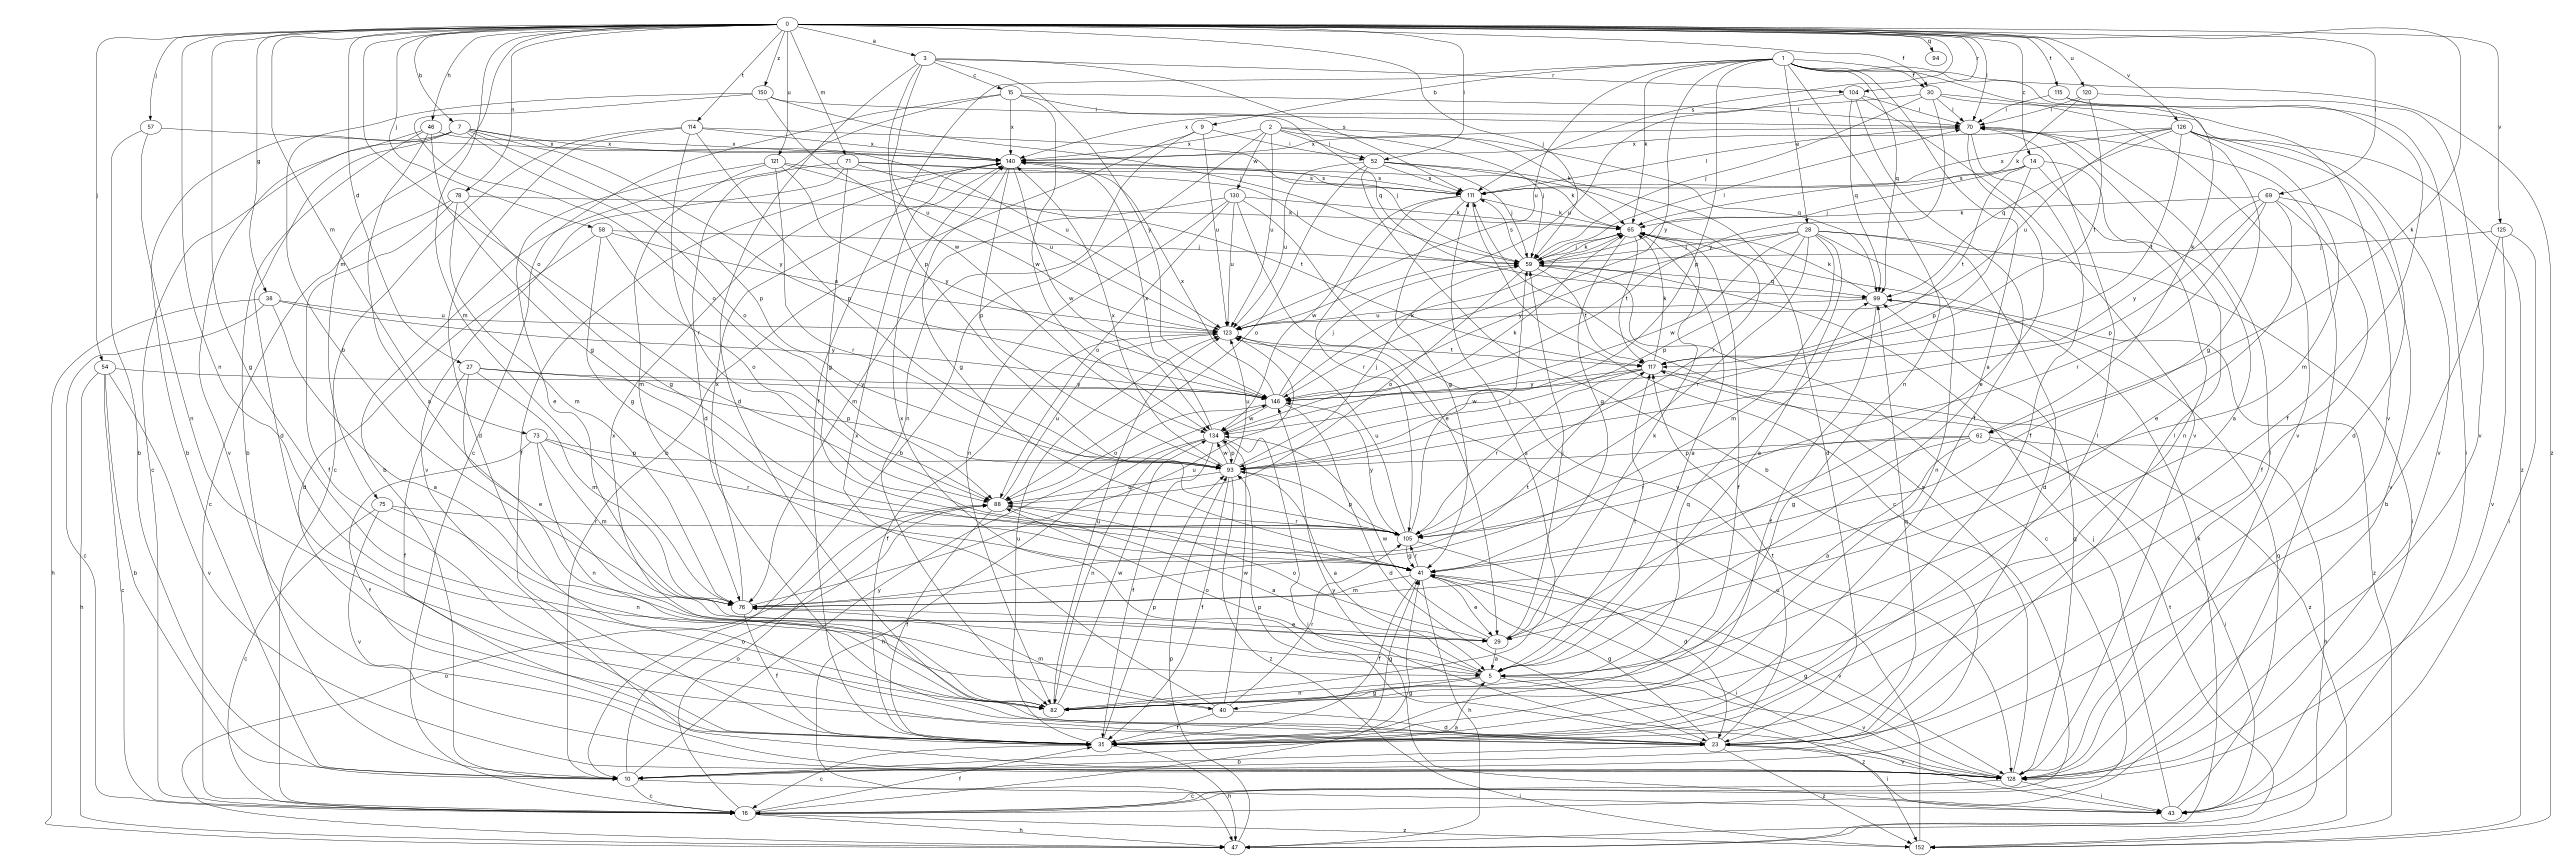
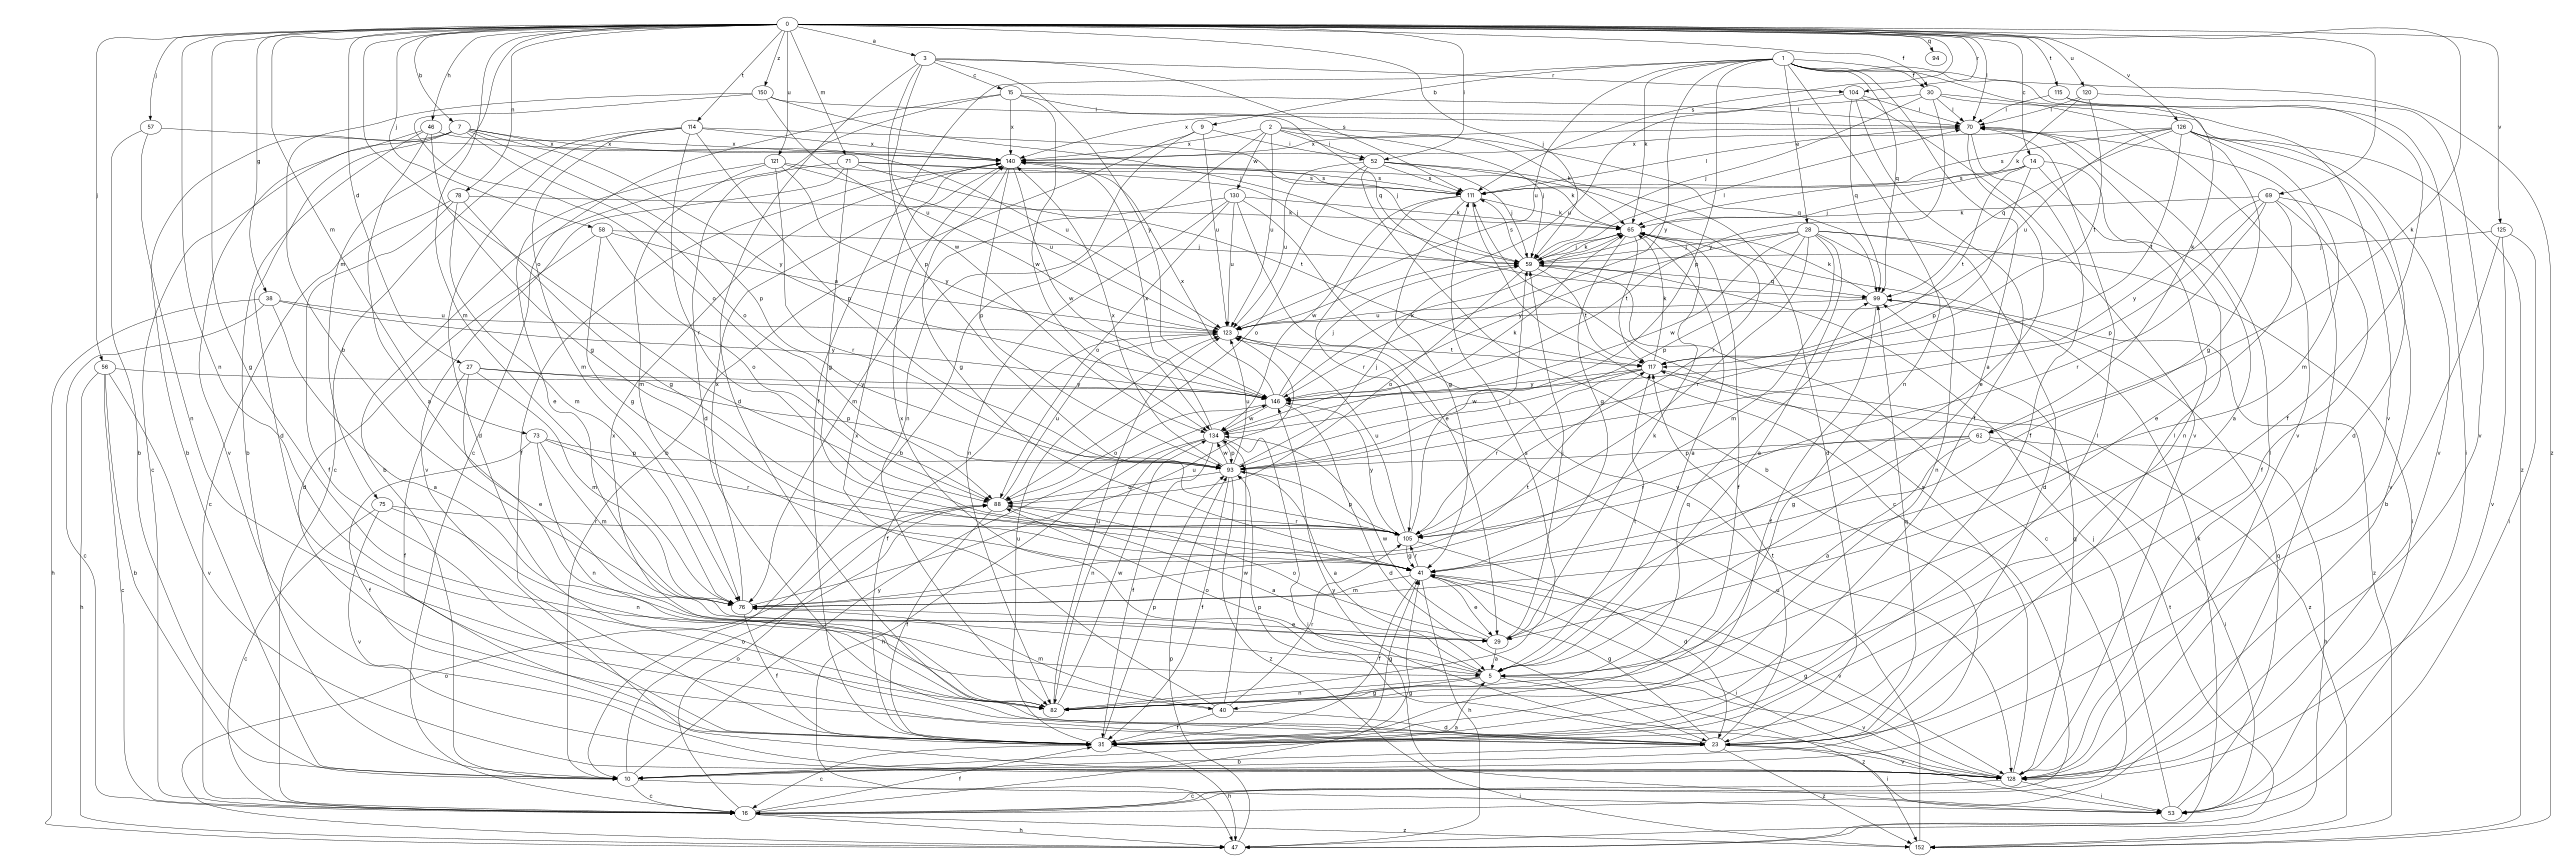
edge "114" -> "76": added, label "m"
node "54": label "54" -> "56"
node "43": label "43" -> "53"
